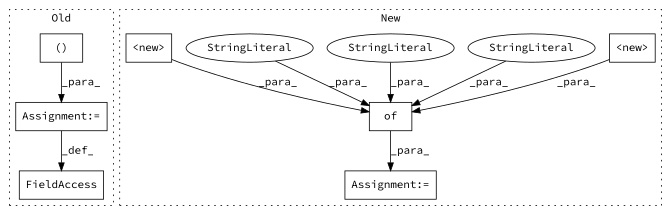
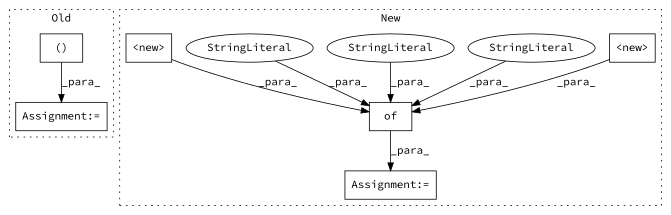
node "FieldAccess": removed
